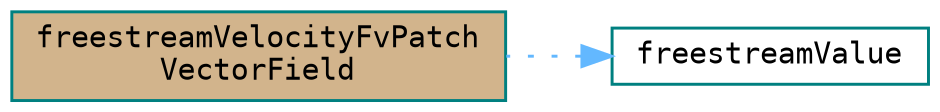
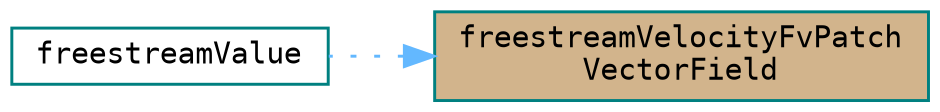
edge "freestreamVelocityFvPatch VectorField" -> "freestreamValue": reversed
